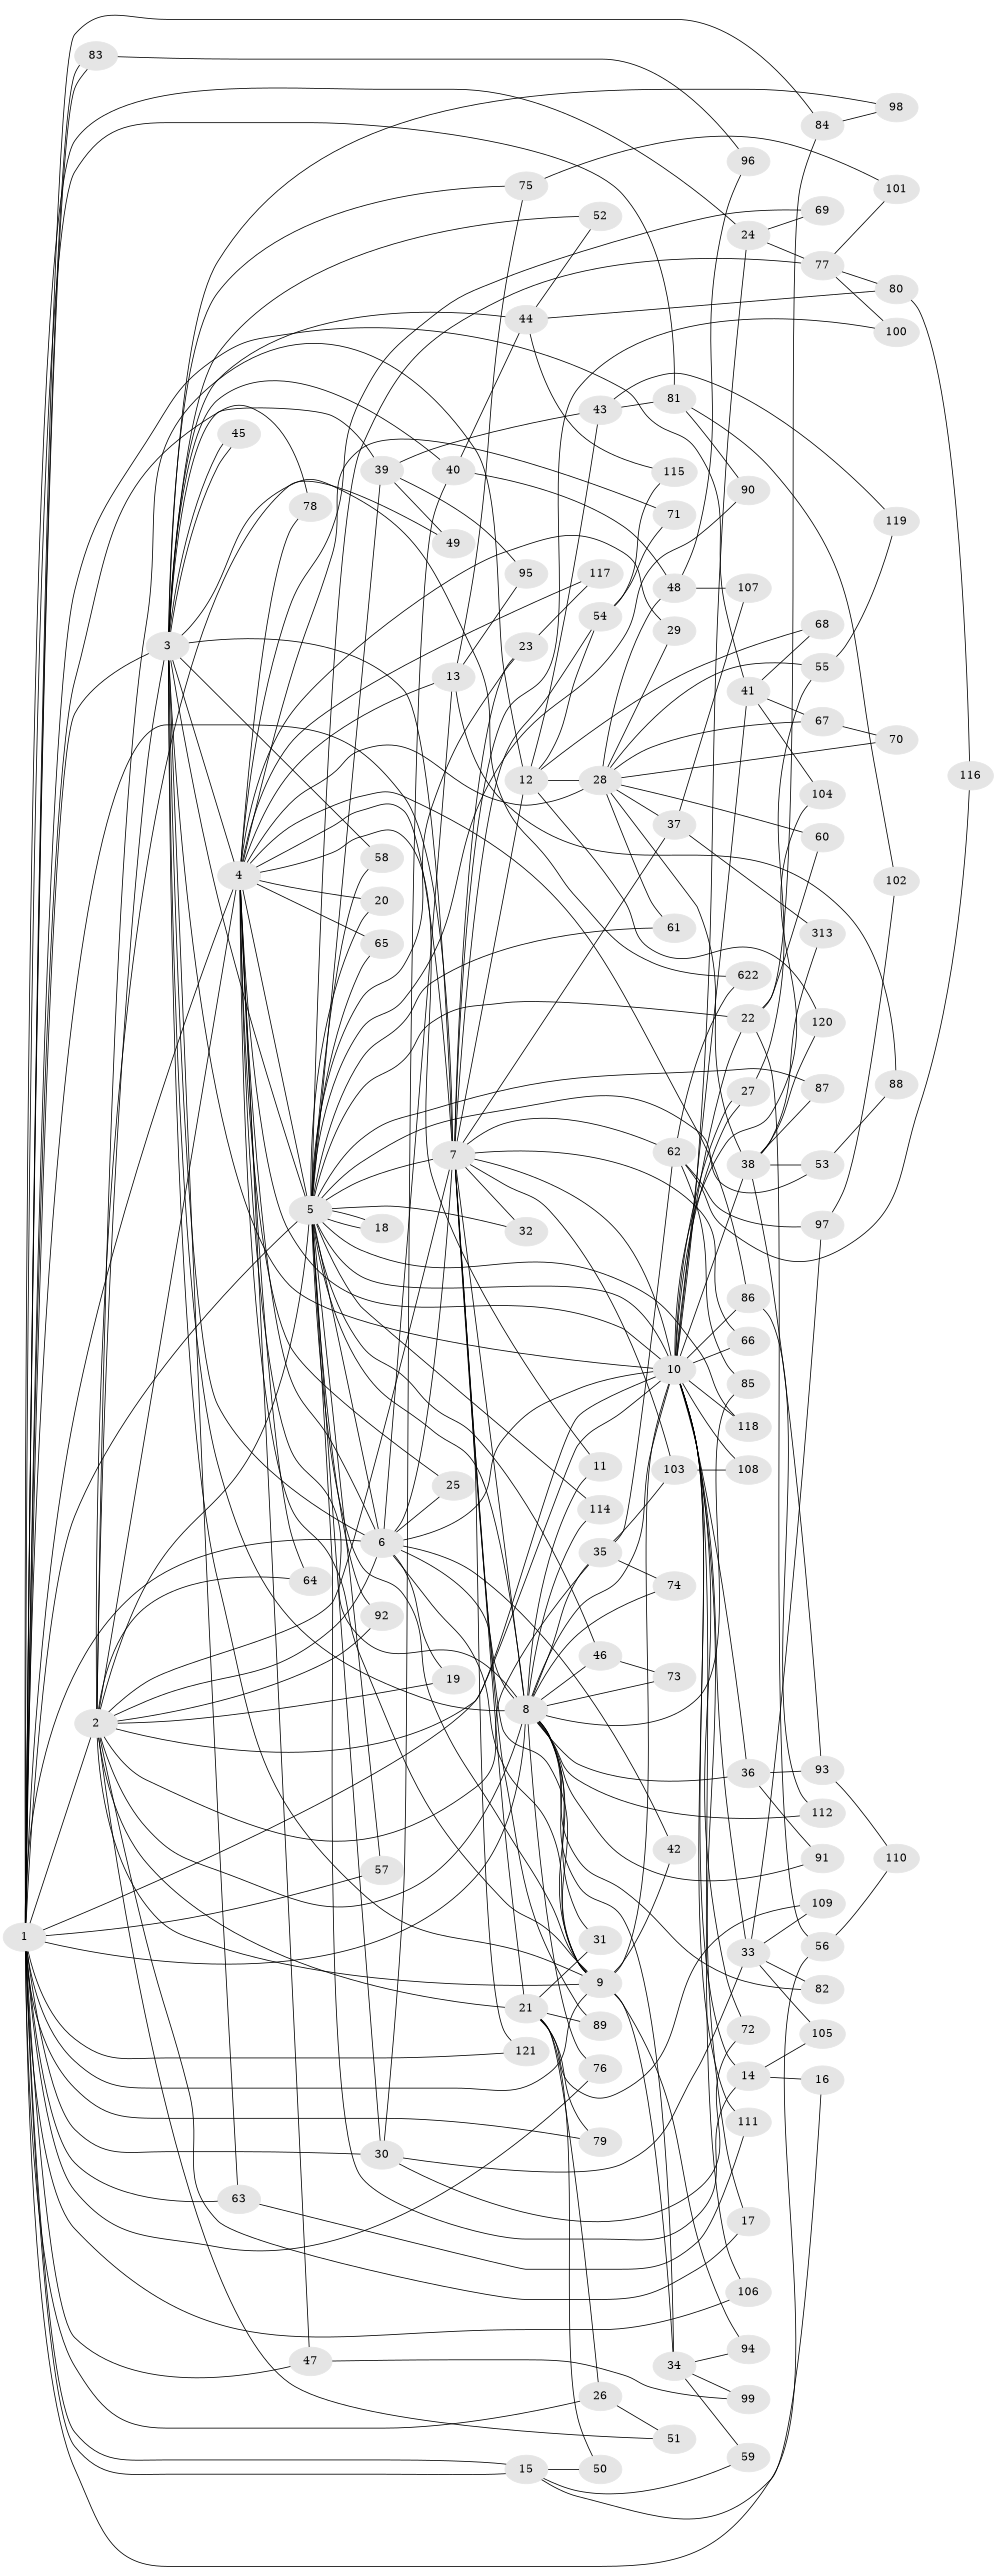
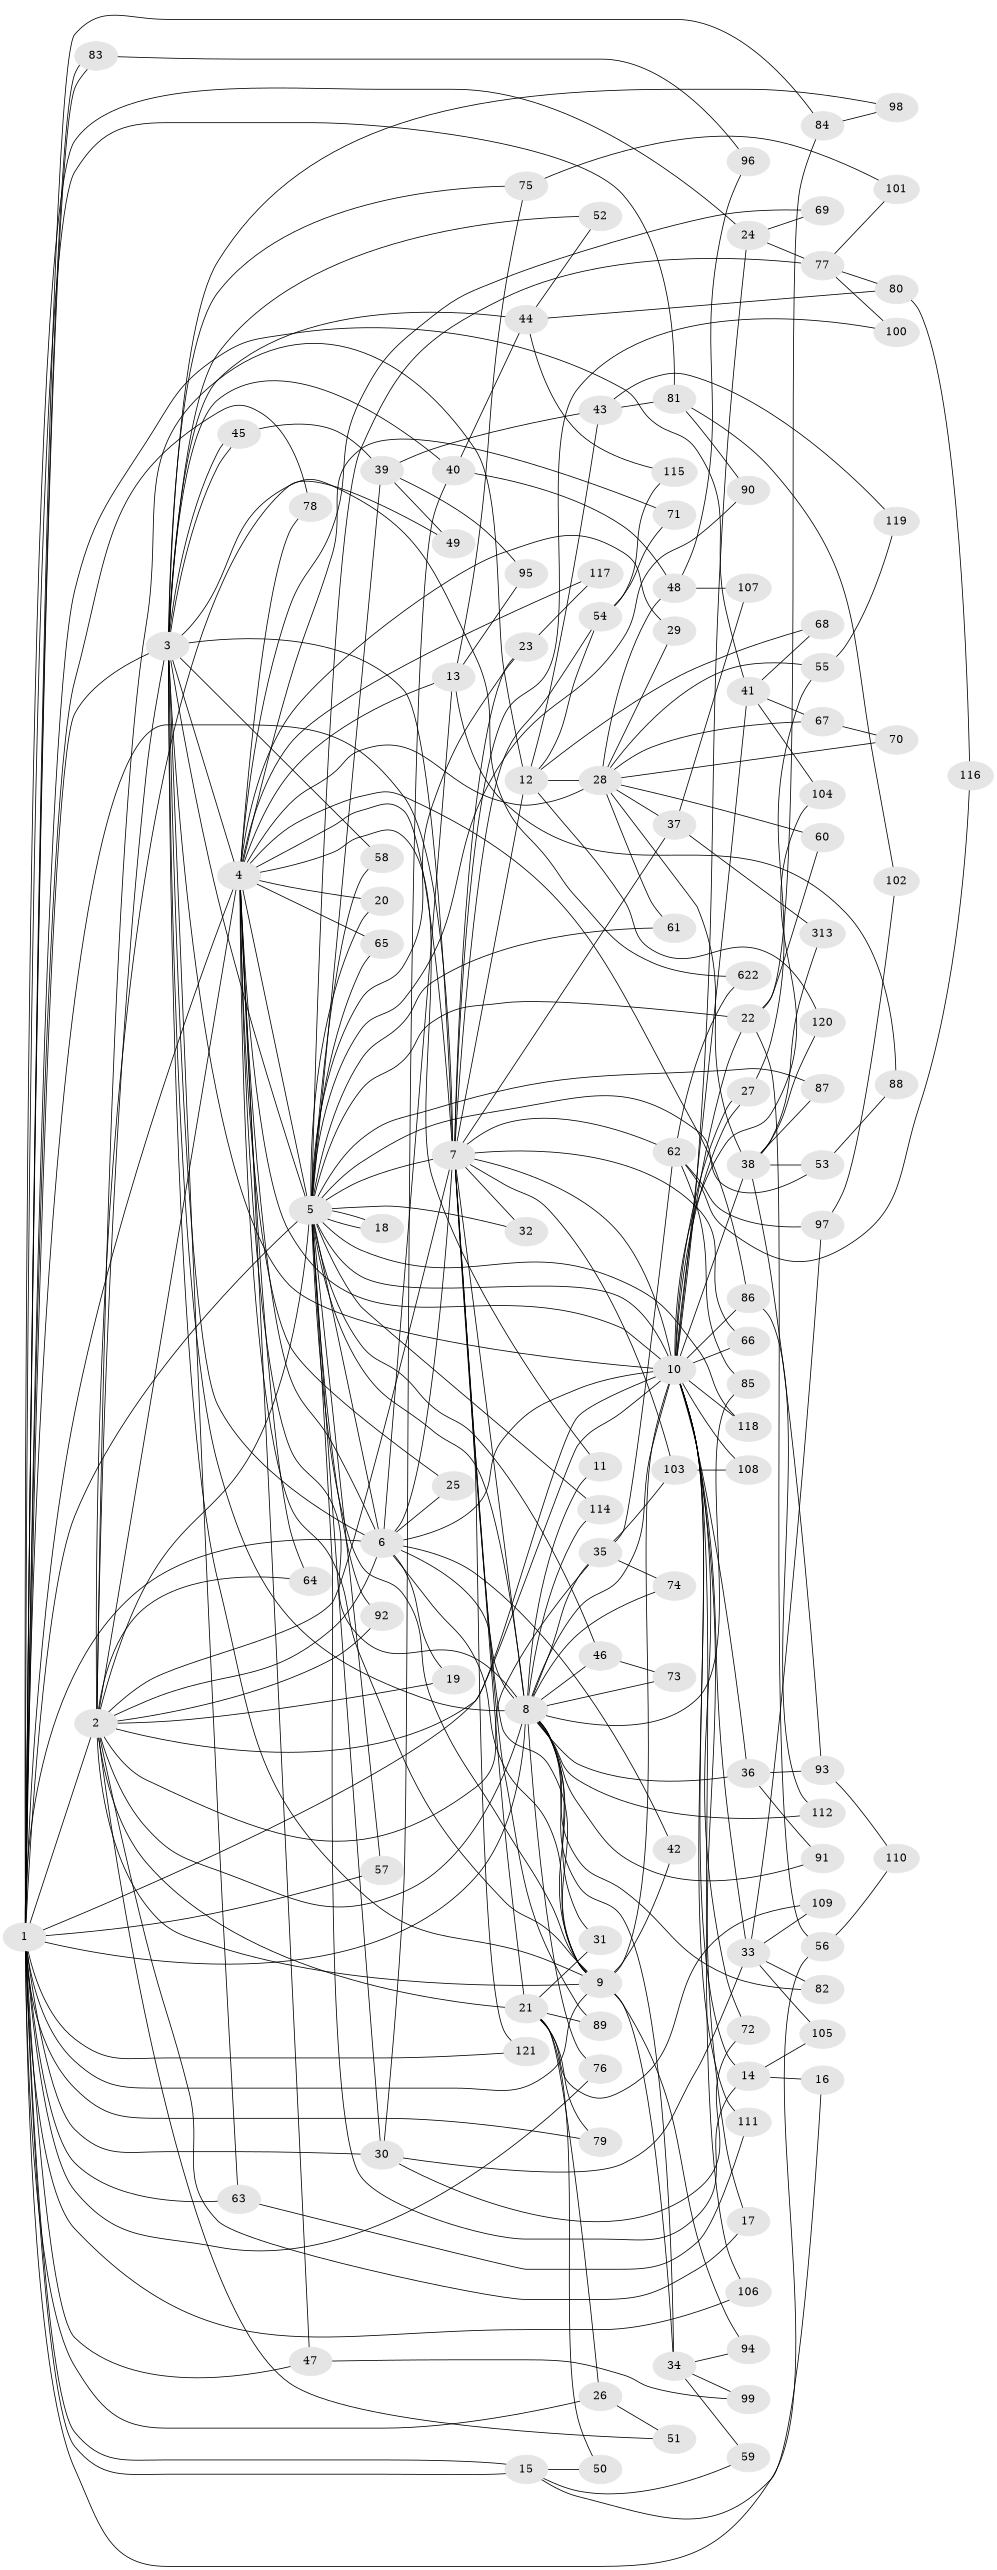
edge "39" -- "3": now "39" -- "45"
